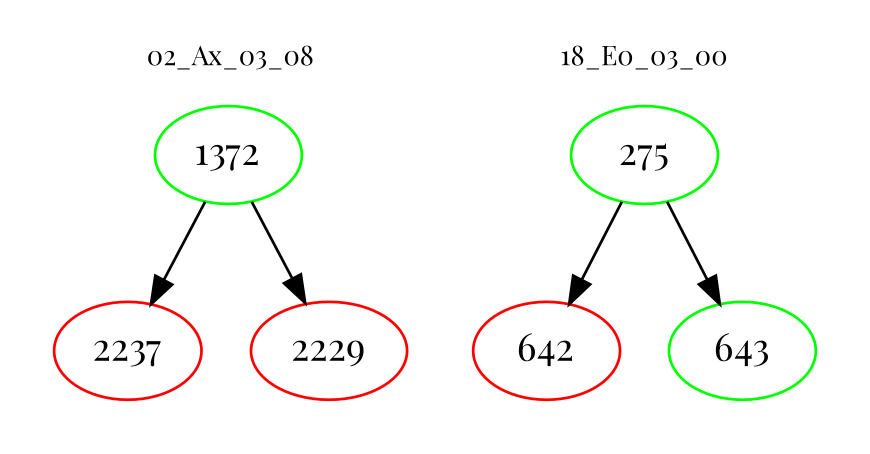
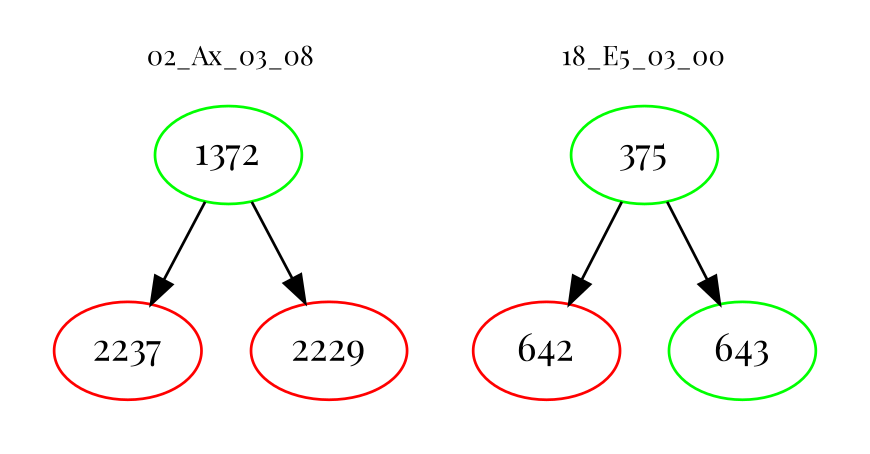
cluster "18_E0_03_00": label "18_E0_03_00" -> "18_E5_03_00"
node "275": label "275" -> "375"
